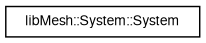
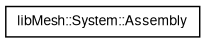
node "libMesh::System::System": label "libMesh::System::System" -> "libMesh::System::Assembly"
